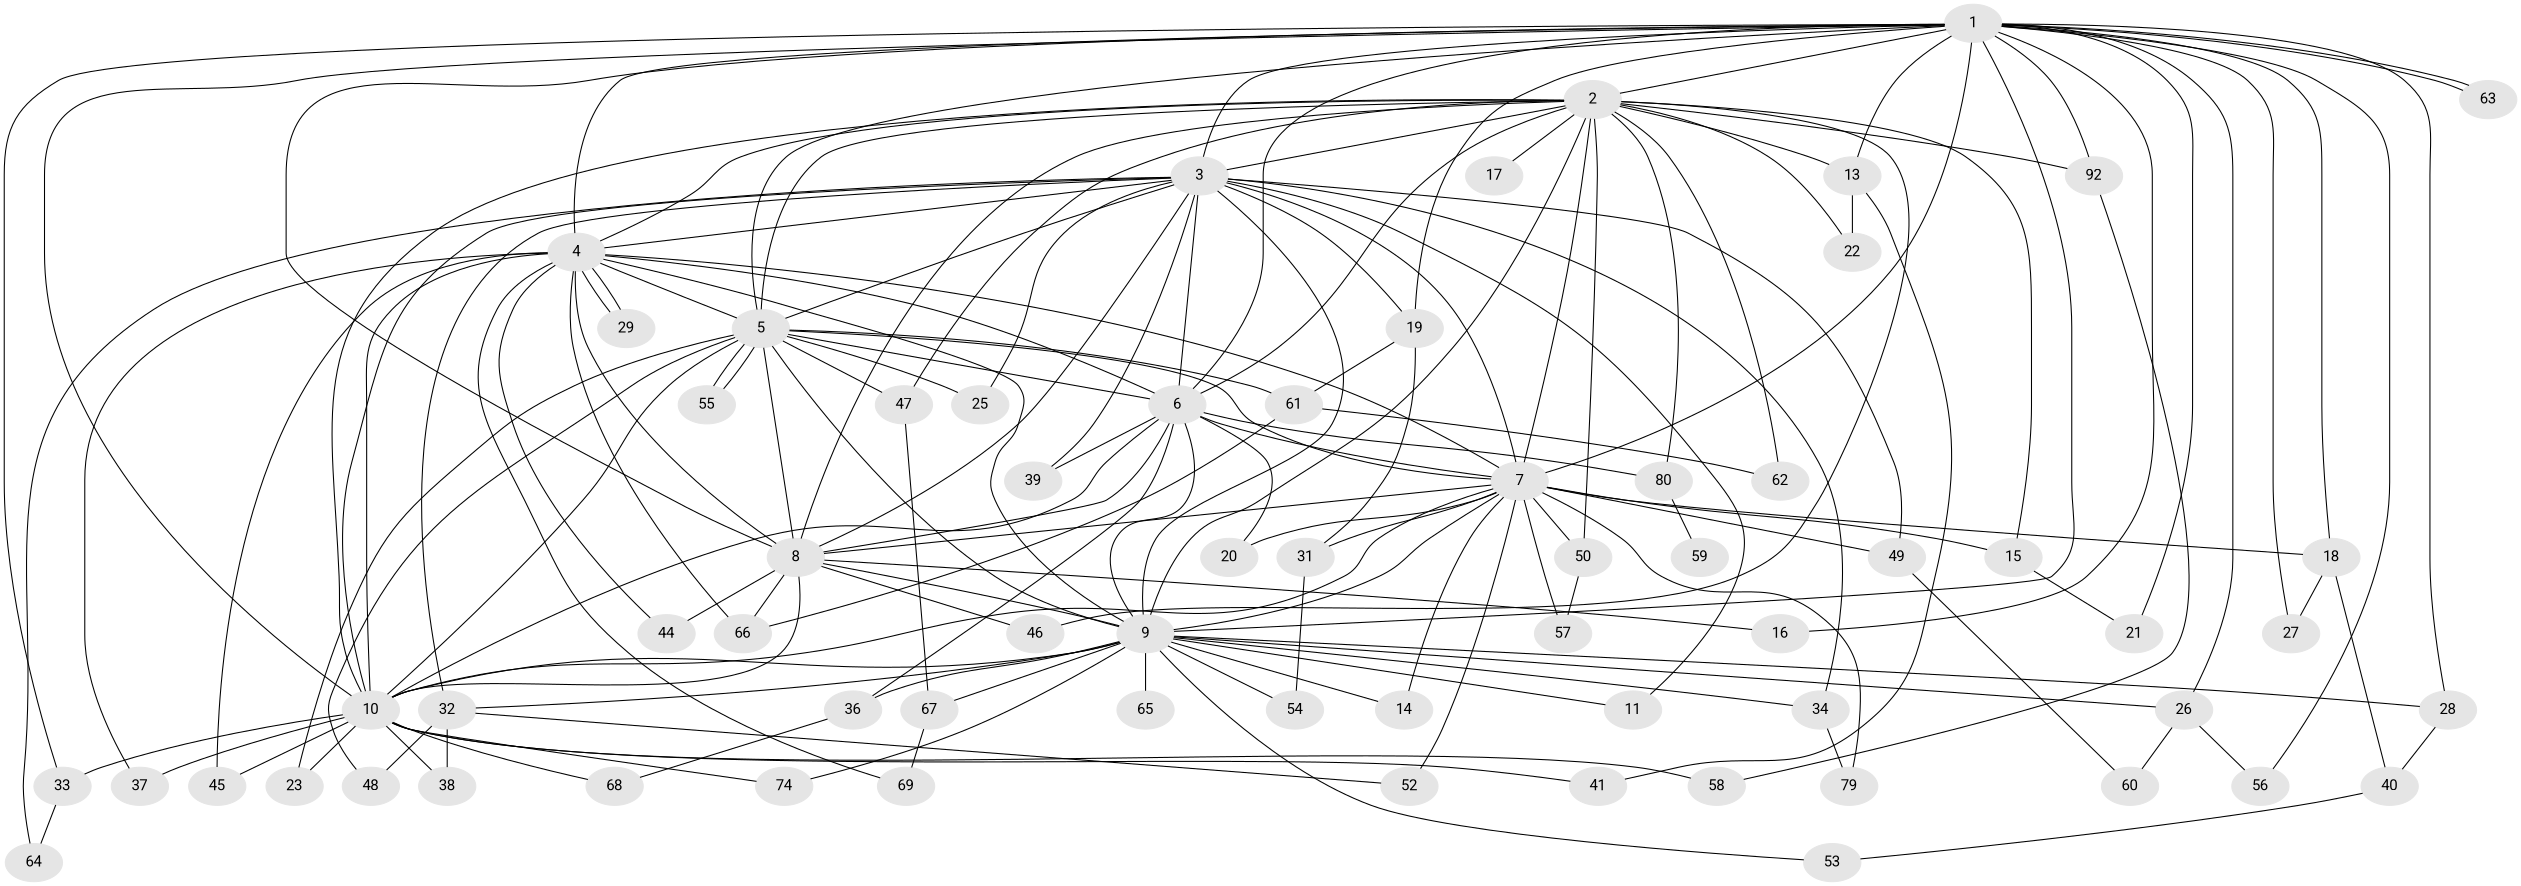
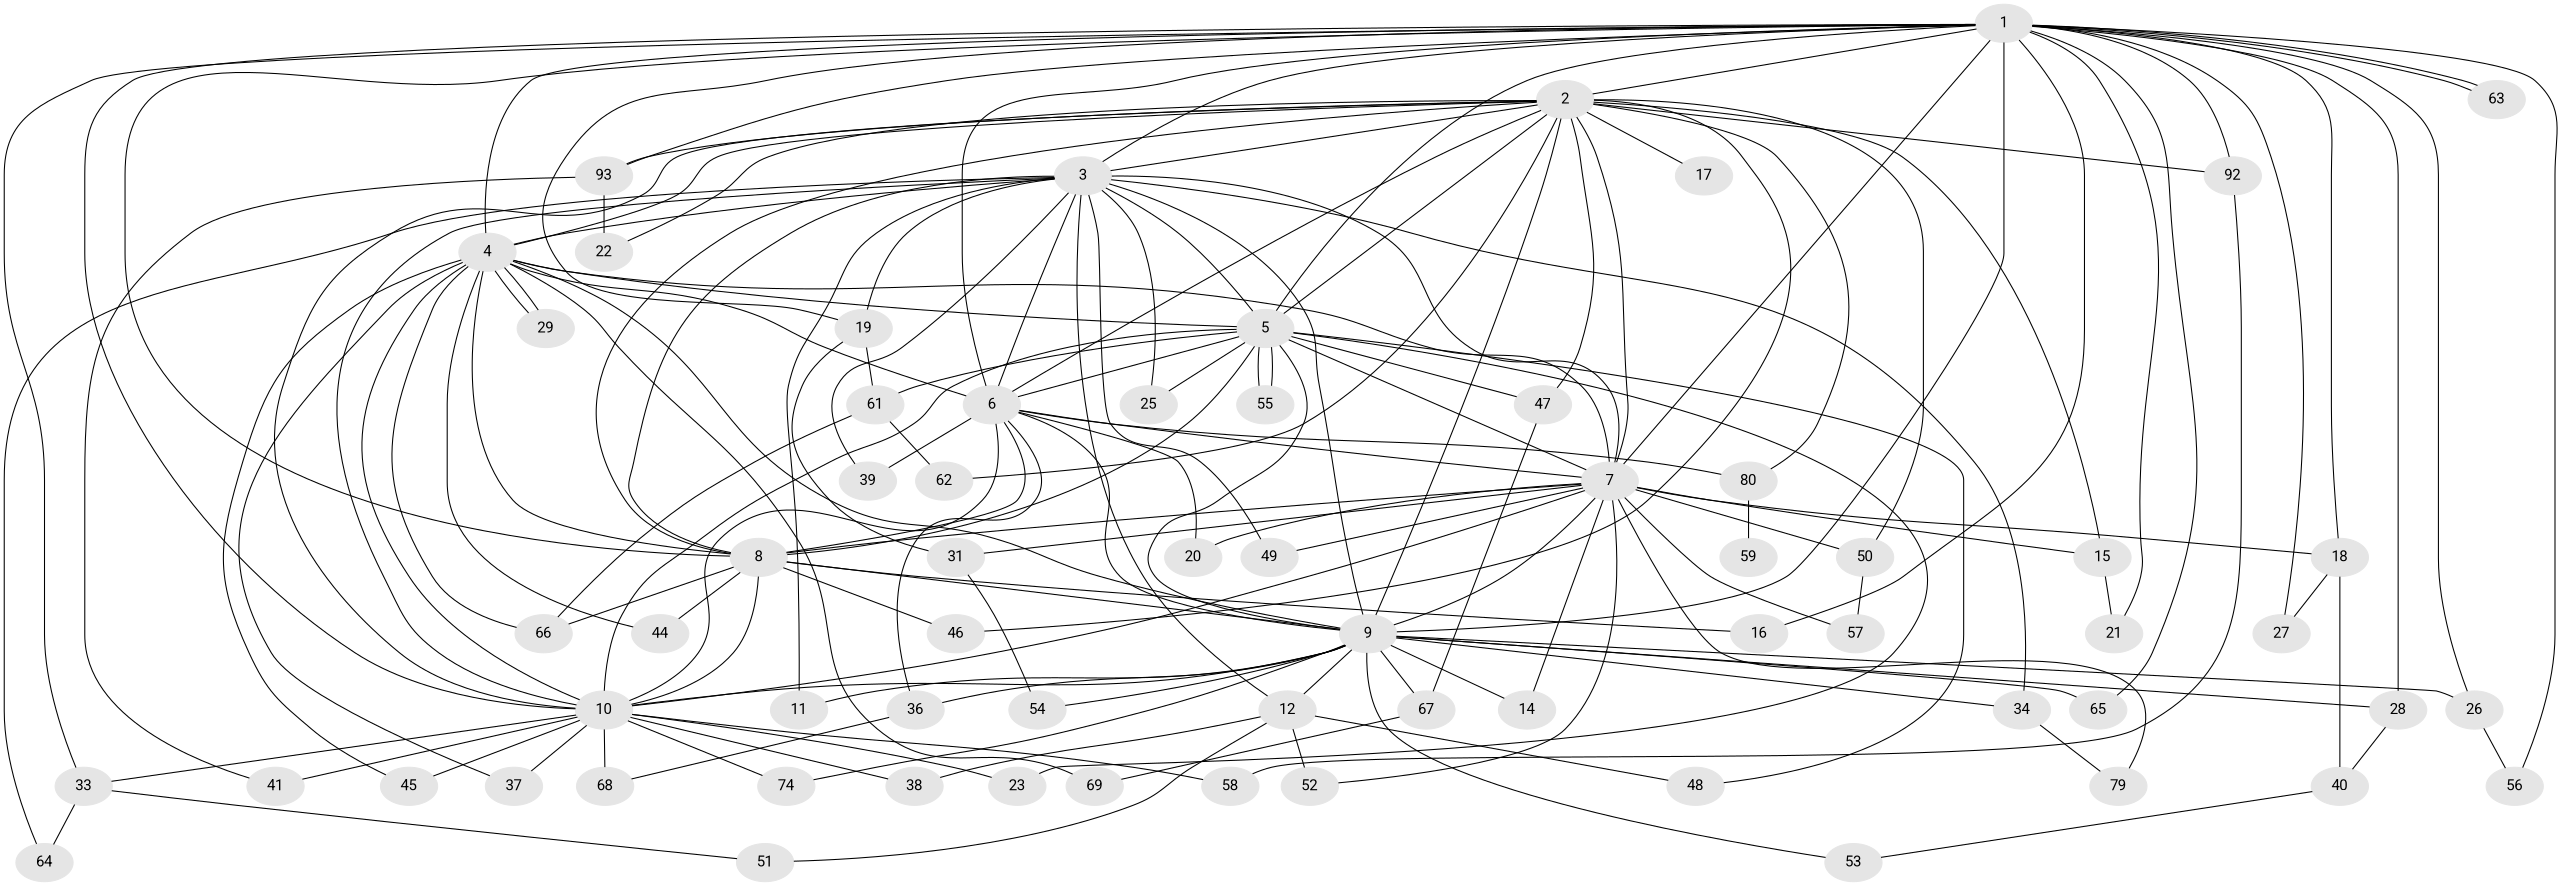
node "13": label "13" -> "93"
edge "1" -- "65": added
node "32": label "32" -> "12"
node "60": removed
node "51": added
